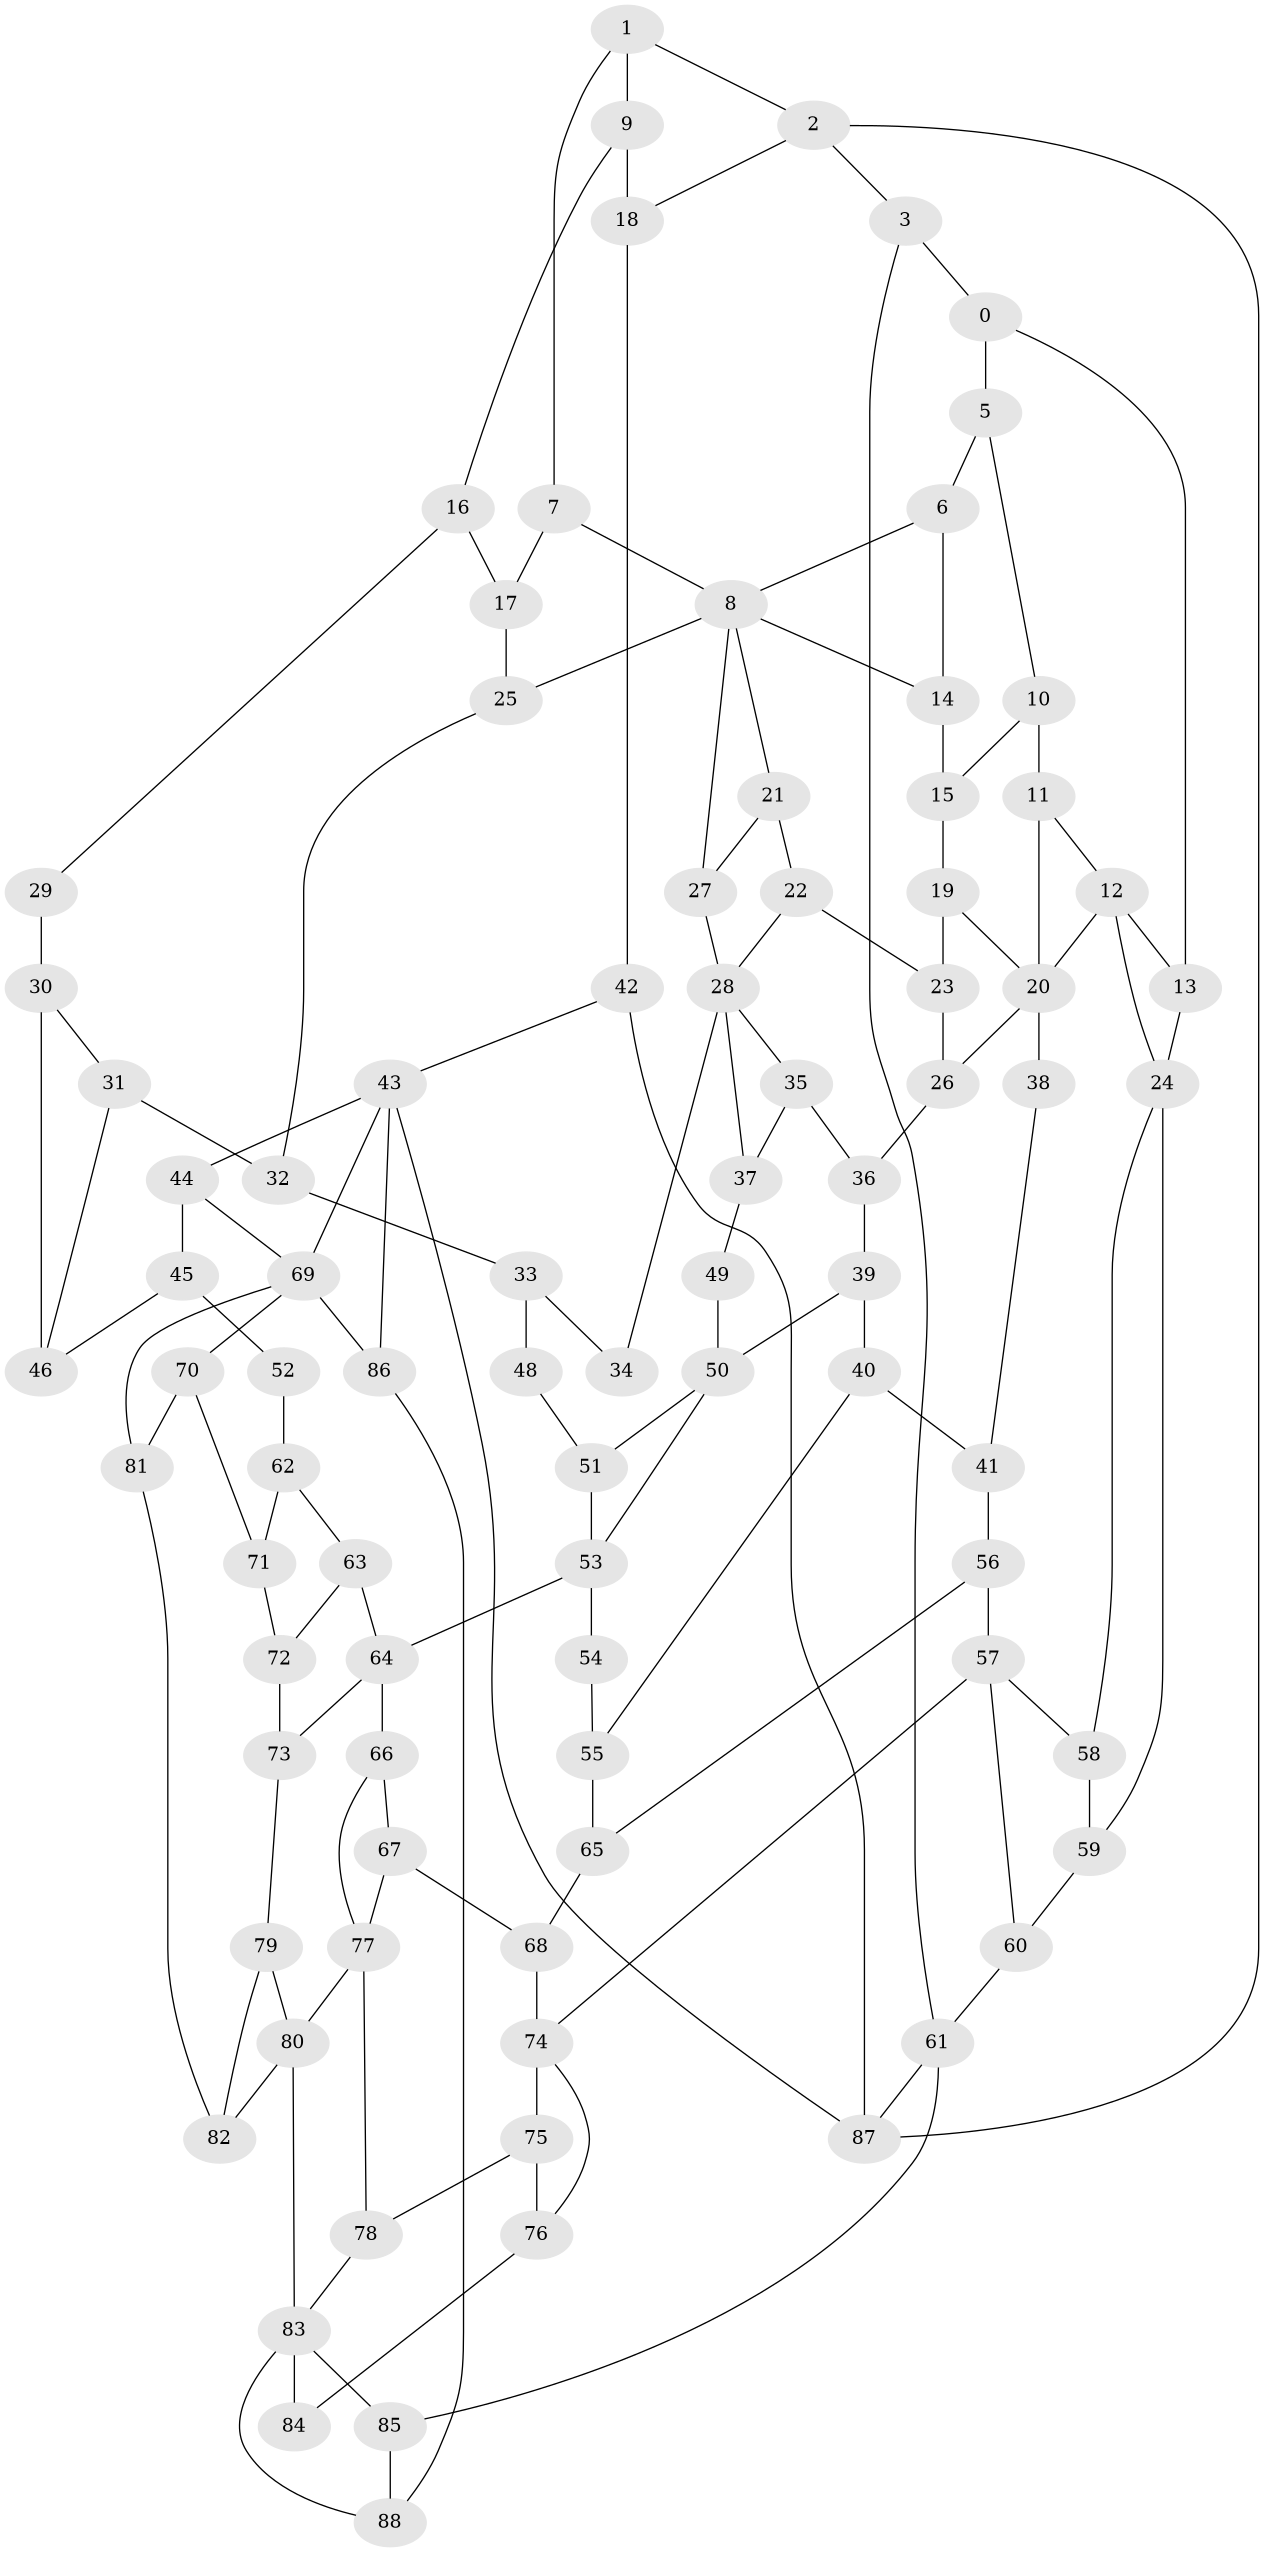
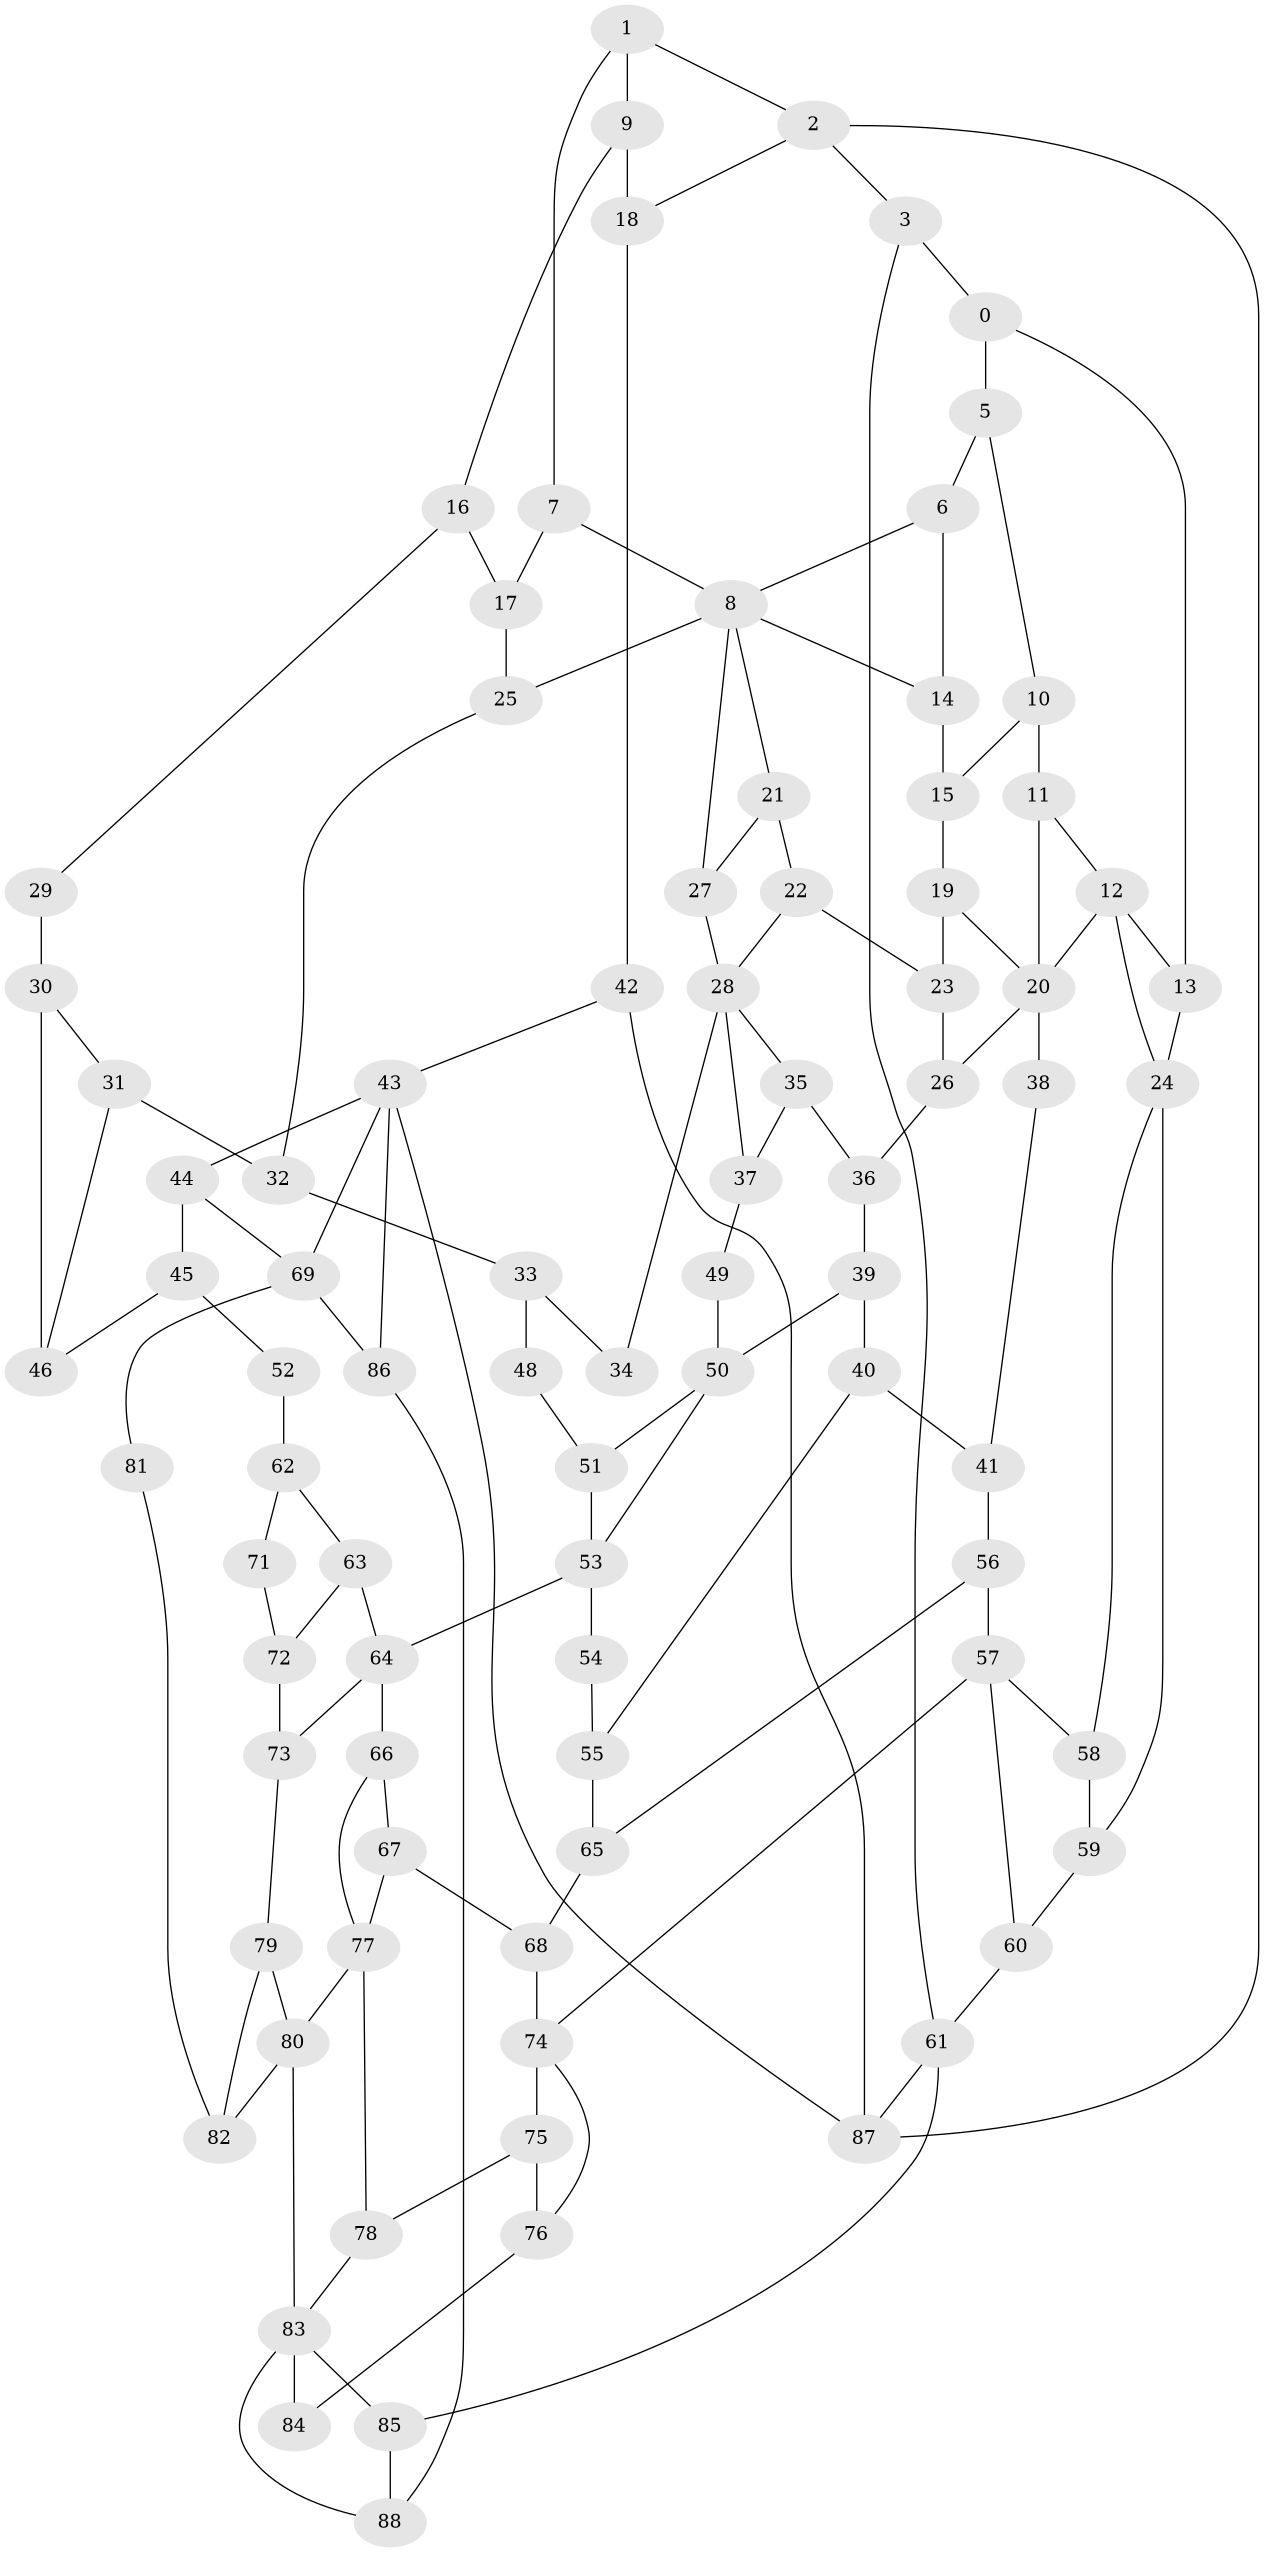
node "70": removed
